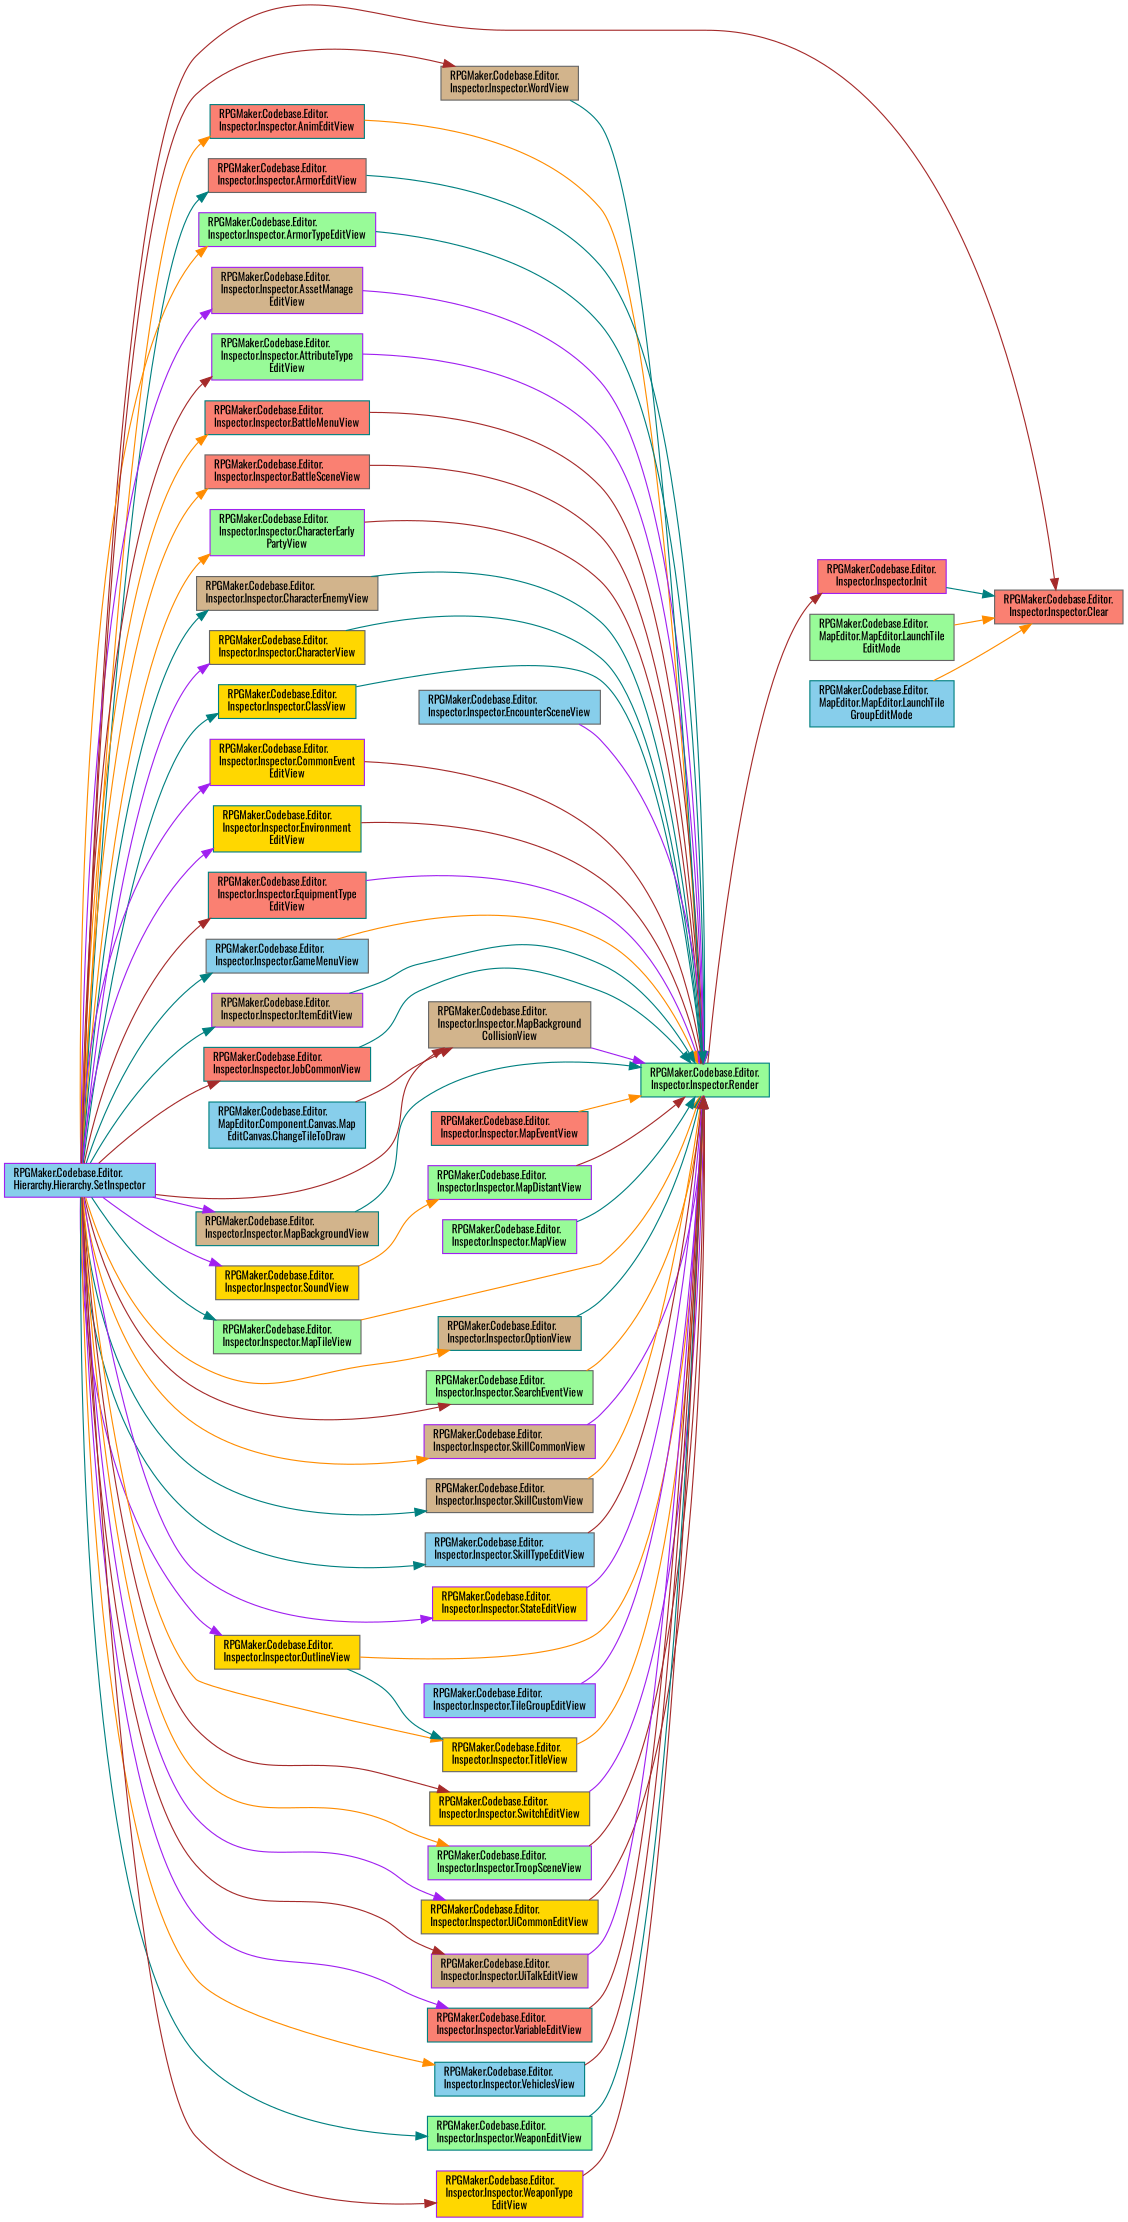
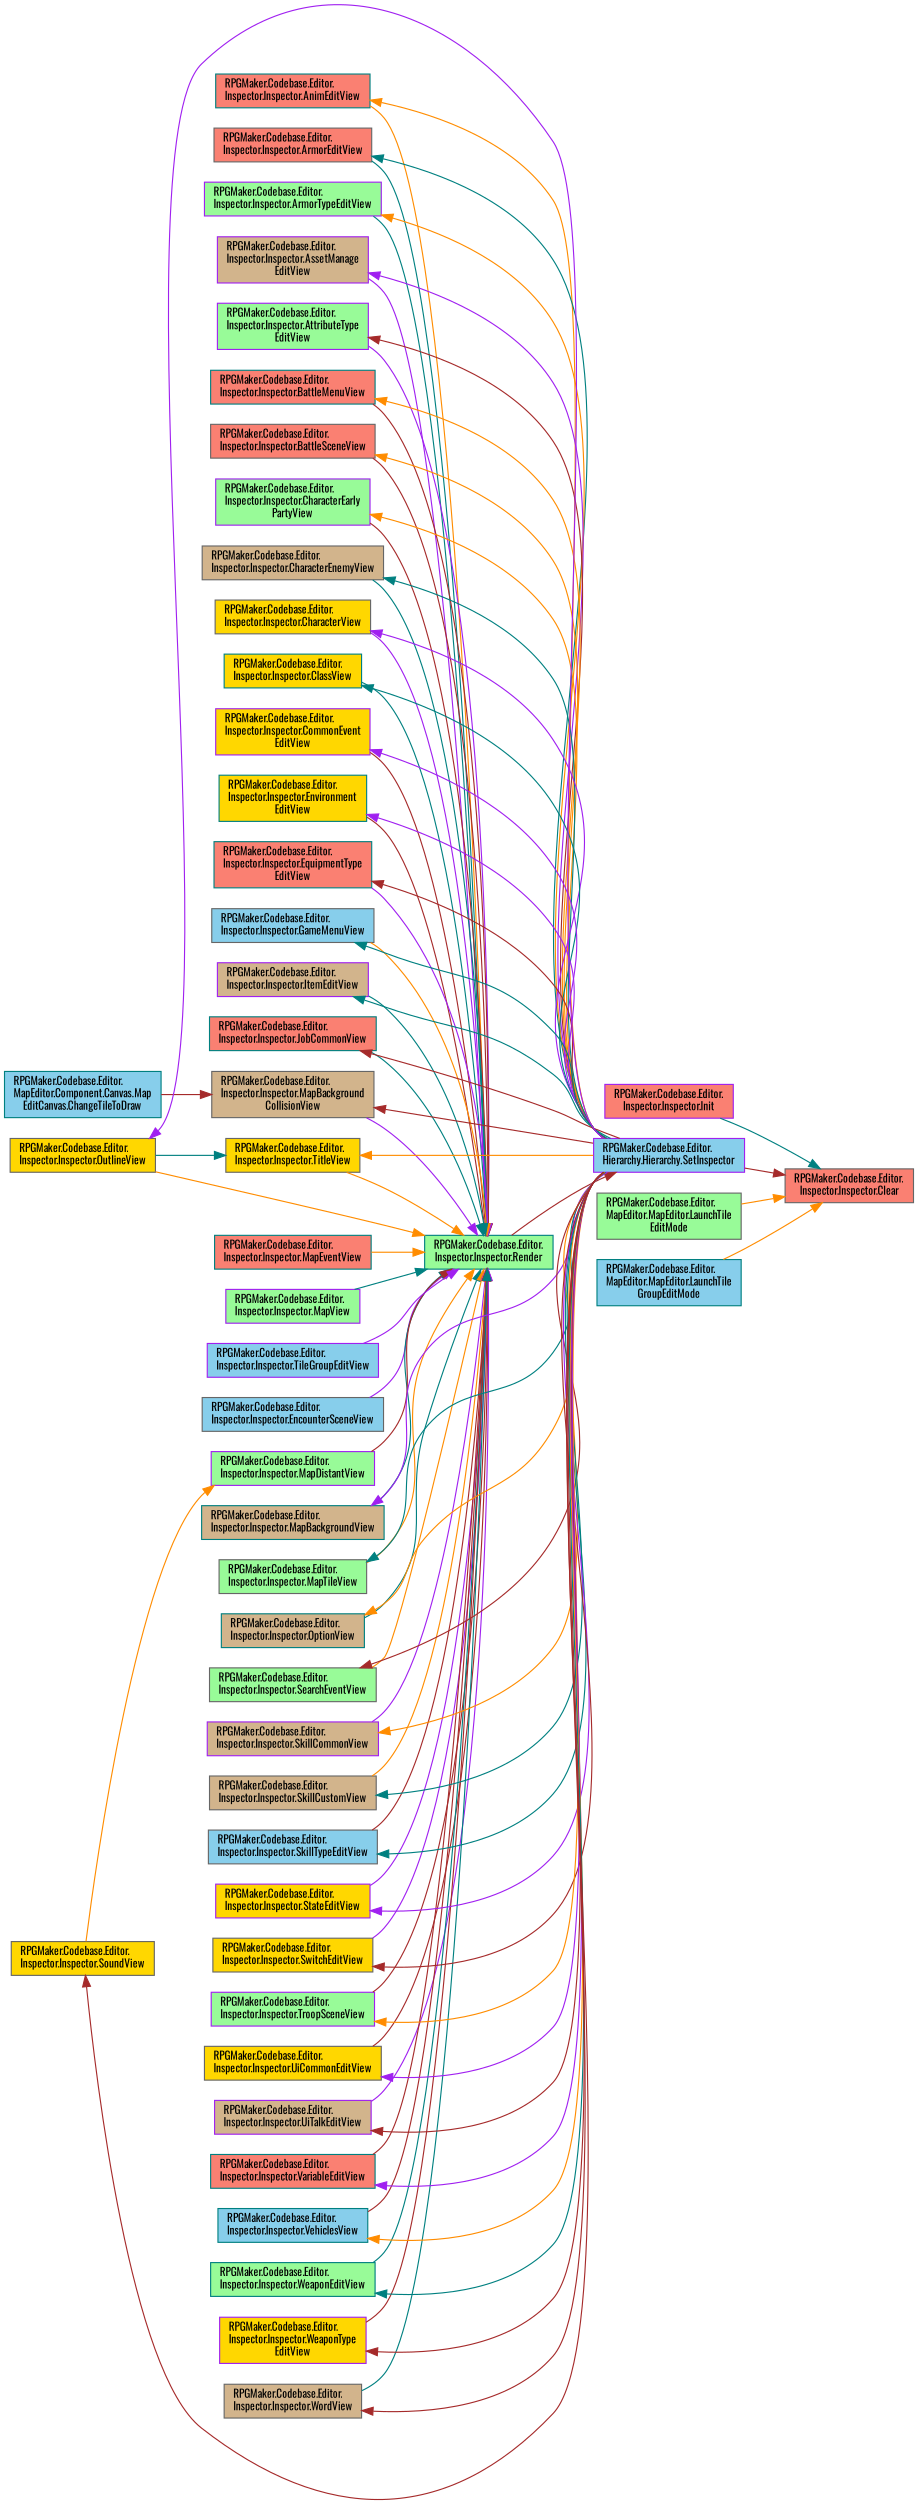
edge "RPGMaker.Codebase.Editor. Inspector.Inspector.CharacterView" -> "RPGMaker.Codebase.Editor. Inspector.Inspector.Render": color teal -> purple
edge "RPGMaker.Codebase.Editor. Inspector.Inspector.Render" -> "RPGMaker.Codebase.Editor. Inspector.Inspector.Init": now "RPGMaker.Codebase.Editor. Inspector.Inspector.Render" -> "RPGMaker.Codebase.Editor. Hierarchy.Hierarchy.SetInspector"
edge "RPGMaker.Codebase.Editor. Hierarchy.Hierarchy.SetInspector" -> "RPGMaker.Codebase.Editor. Inspector.Inspector.SoundView": color purple -> brown
